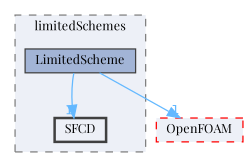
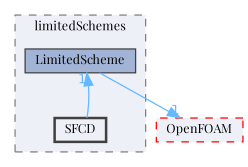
edge "LimitedScheme" -> "SFCD": reversed
